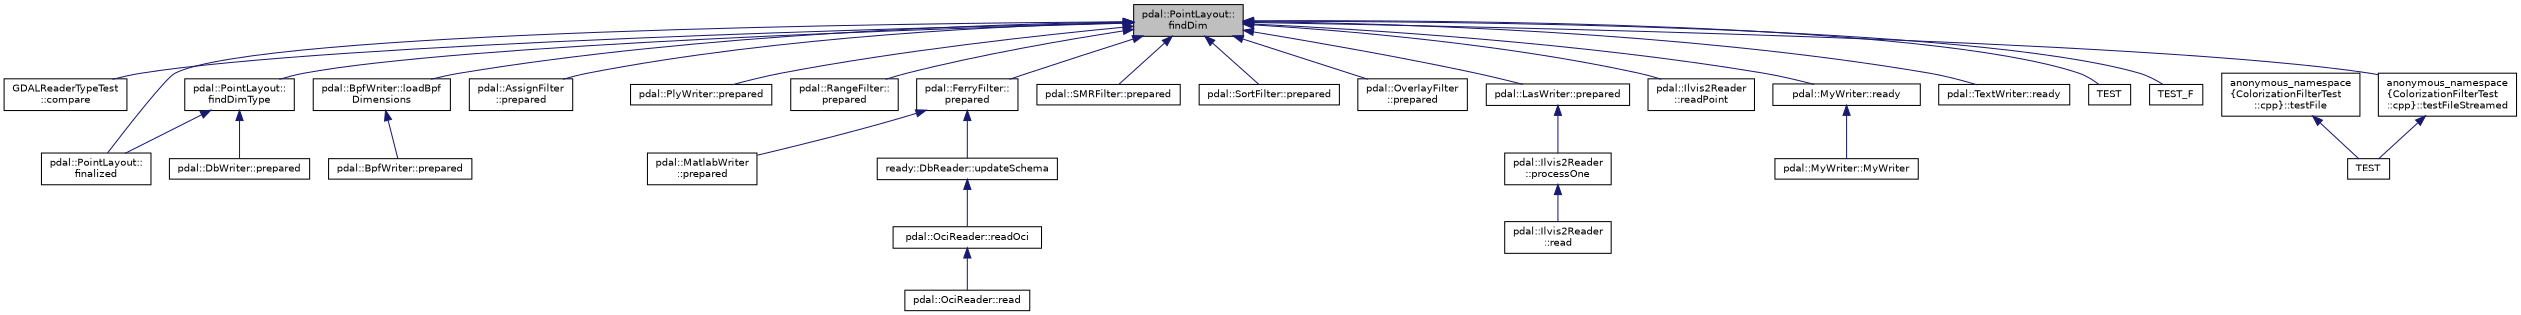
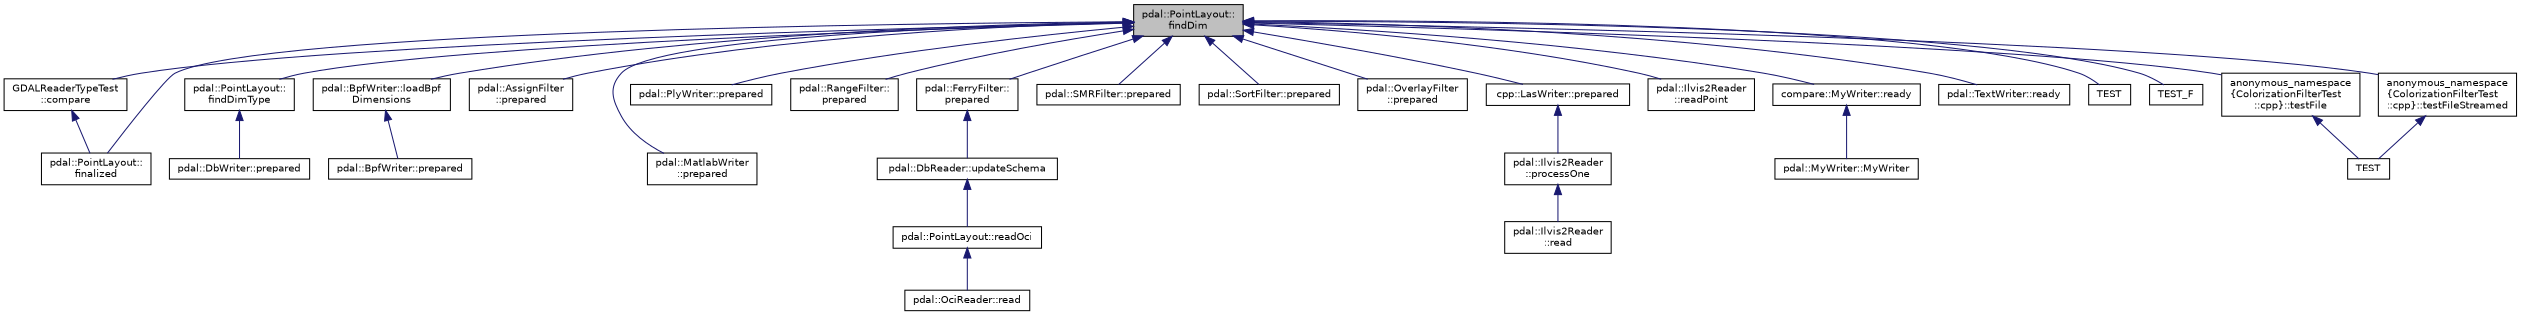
edge "anonymous_namespace {ColorizationFilterTest ::cpp}::testFile" -> "pdal::PointLayout:: findDim": added
node "pdal::LasWriter::prepared": label "pdal::LasWriter::prepared" -> "cpp::LasWriter::prepared"
node "pdal::MyWriter::ready": label "pdal::MyWriter::ready" -> "compare::MyWriter::ready"
edge "pdal::PointLayout:: finalized" -> "pdal::PointLayout:: findDimType": now "pdal::PointLayout:: finalized" -> "GDALReaderTypeTest ::compare"
edge "pdal::MatlabWriter ::prepared" -> "pdal::FerryFilter:: prepared": now "pdal::MatlabWriter ::prepared" -> "pdal::PointLayout:: findDim"
node "ready::DbReader::updateSchema": label "ready::DbReader::updateSchema" -> "pdal::DbReader::updateSchema"
node "pdal::OciReader::readOci": label "pdal::OciReader::readOci" -> "pdal::PointLayout::readOci"
